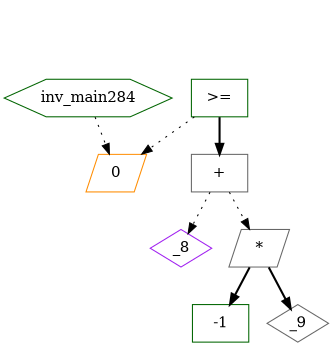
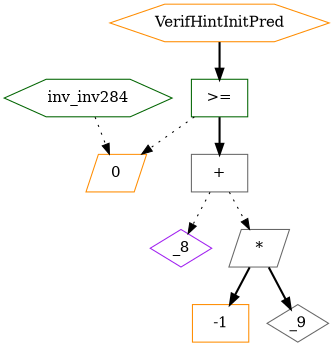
node "VerifHintInitPred": added
node "inv_main284": label "inv_main284" -> "inv_inv284"
node "-1": color darkgreen -> darkorange
